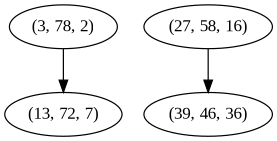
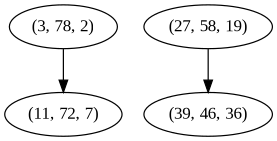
node "(27, 58, 16)": label "(27, 58, 16)" -> "(27, 58, 19)"
node "(13, 72, 7)": label "(13, 72, 7)" -> "(11, 72, 7)"
